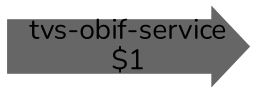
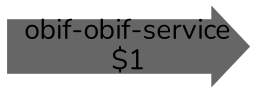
node "tvs-obif-service $1": label "tvs-obif-service $1" -> "obif-obif-service $1"
